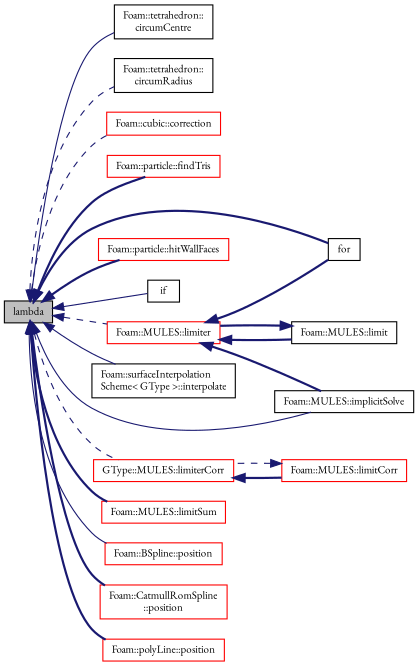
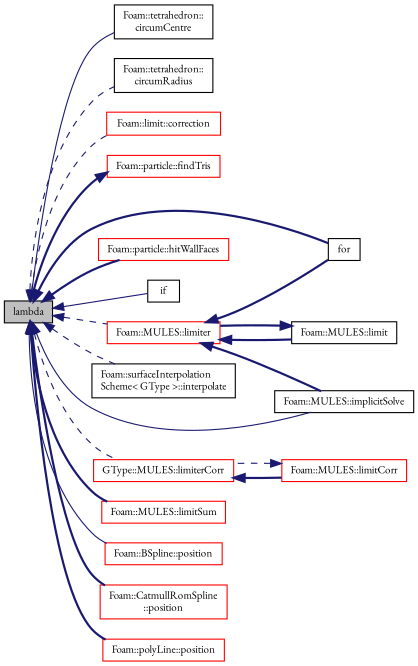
node "Foam::cubic::correction": label "Foam::cubic::correction" -> "Foam::limit::correction"
edge "Foam::particle::findTris" -> "lambda": reversed
edge "Foam::surfaceInterpolation Scheme< GType >::interpolate" -> "lambda": style solid -> dashed
